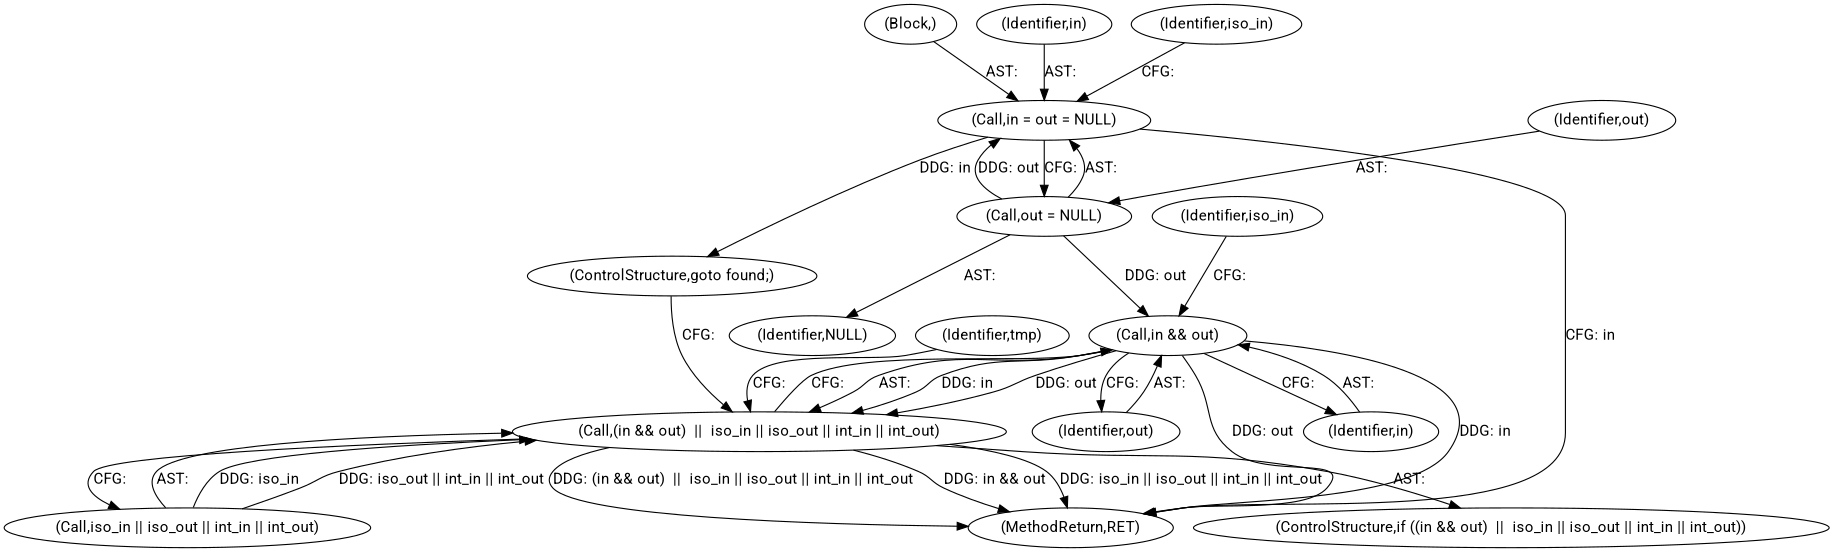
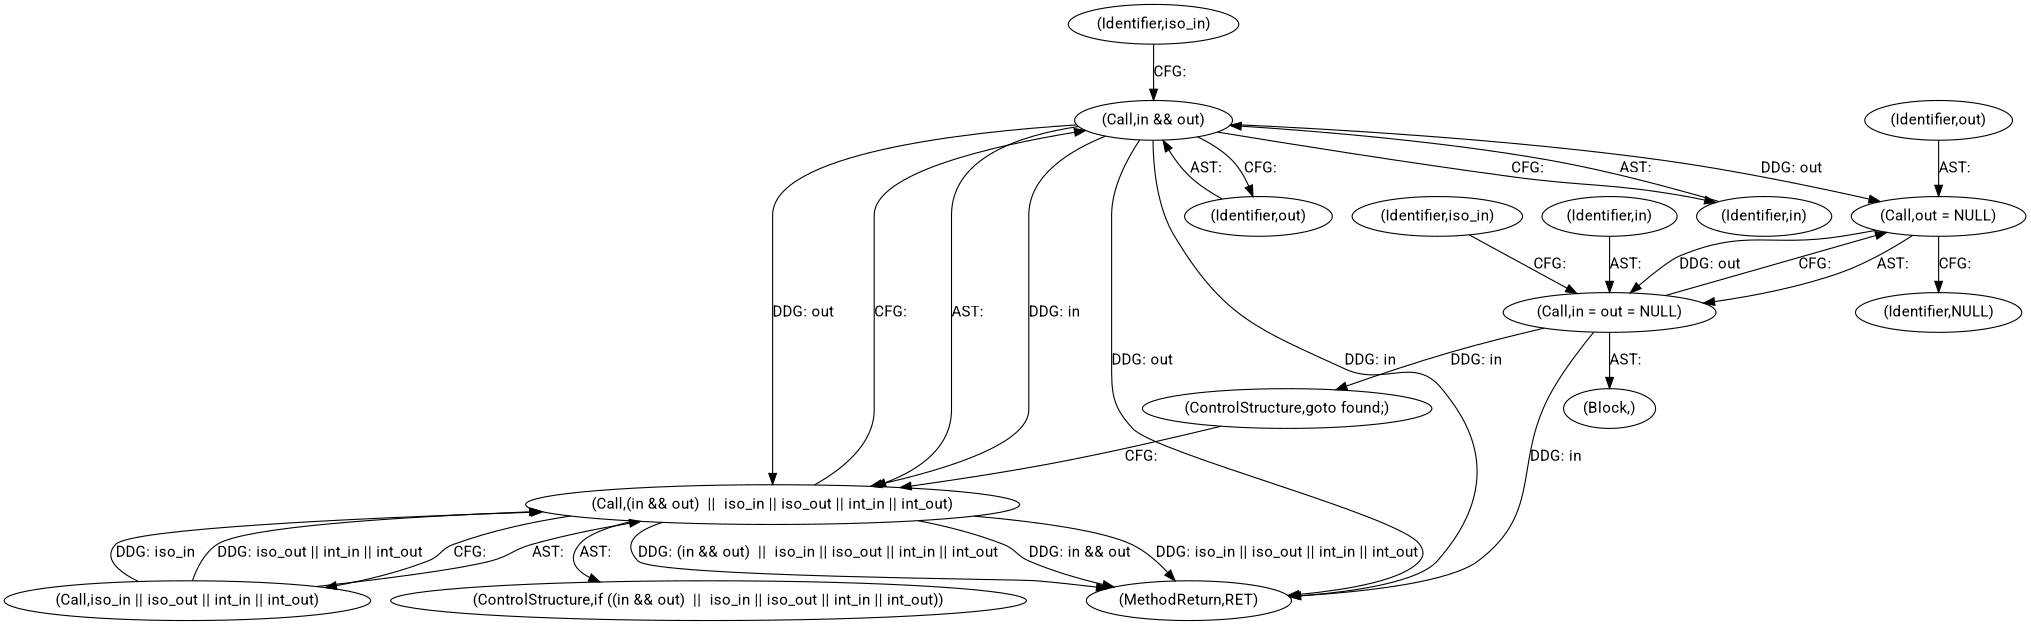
edge "(Block,)" -> "(Call,in = out = NULL)": reversed
edge "(Call,out = NULL)" -> "(Call,in && out)": reversed
edge "(Call,out = NULL)" -> "(Identifier,NULL)": label "AST: " -> "CFG: "
node "(Identifier,tmp)": removed
edge "(Call,in = out = NULL)" -> "(MethodReturn,RET)": label "CFG: in" -> "DDG: in"
